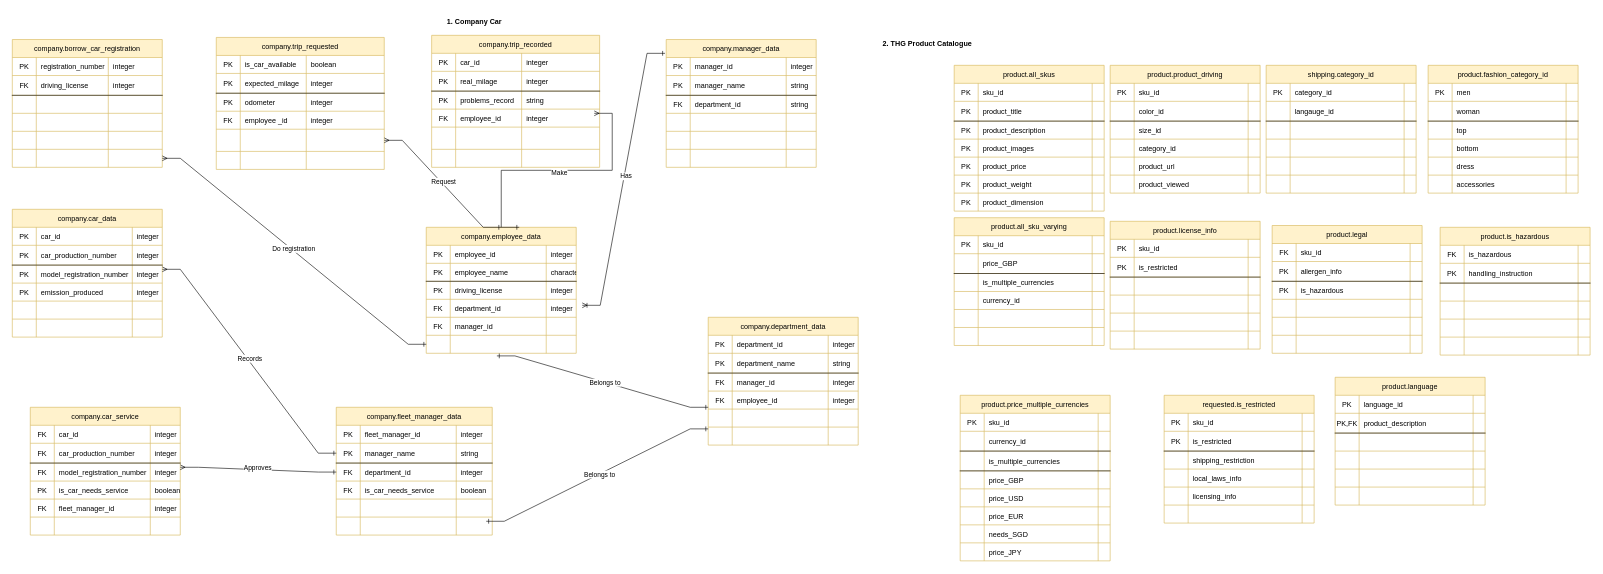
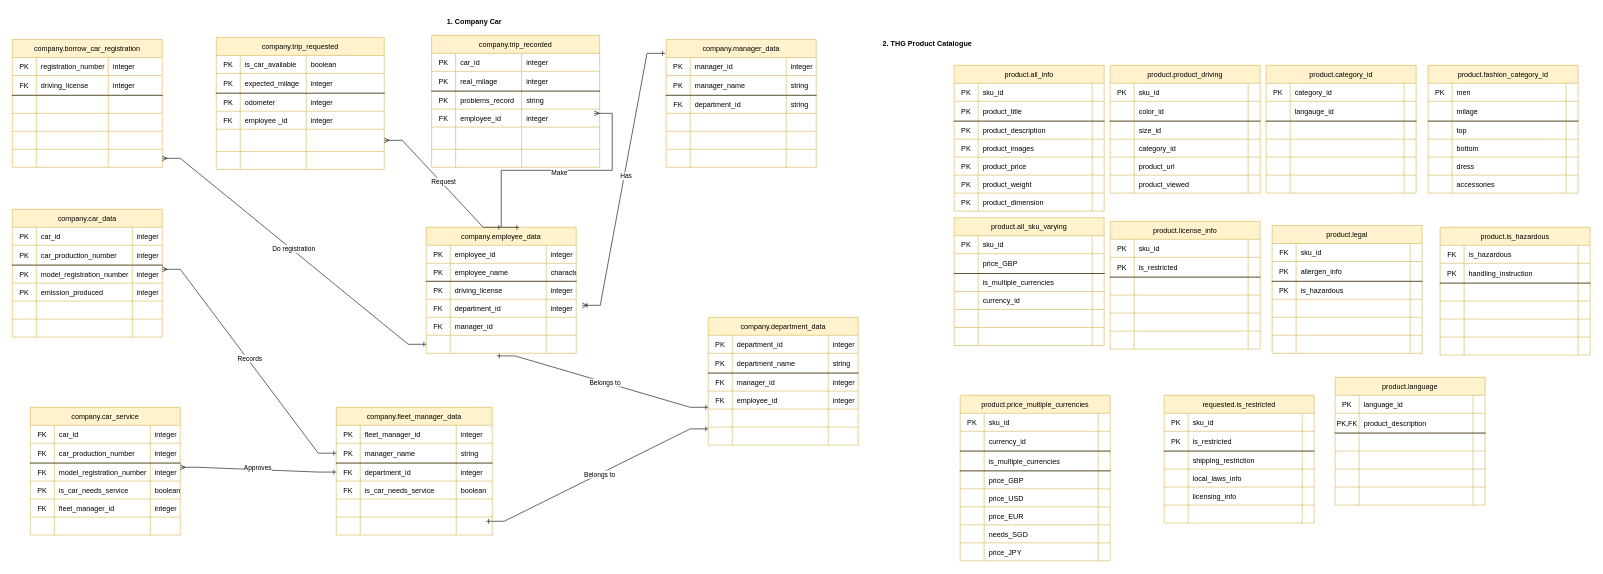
node "product.all_skus": label "product.all_skus" -> "product.all_info"
node "shipping.category_id": label "shipping.category_id" -> "product.category_id"
node "woman": label "woman" -> "milage"
